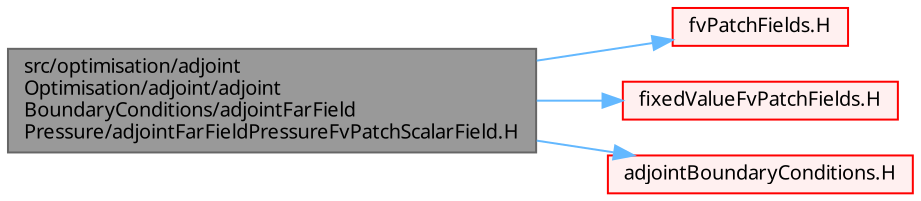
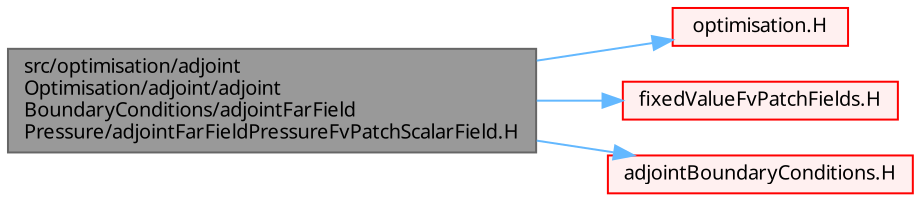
node "fvPatchFields.H": label "fvPatchFields.H" -> "optimisation.H"
